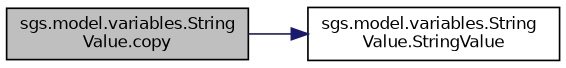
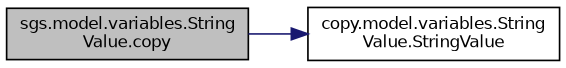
node "sgs.model.variables.String Value.StringValue": label "sgs.model.variables.String Value.StringValue" -> "copy.model.variables.String Value.StringValue"
